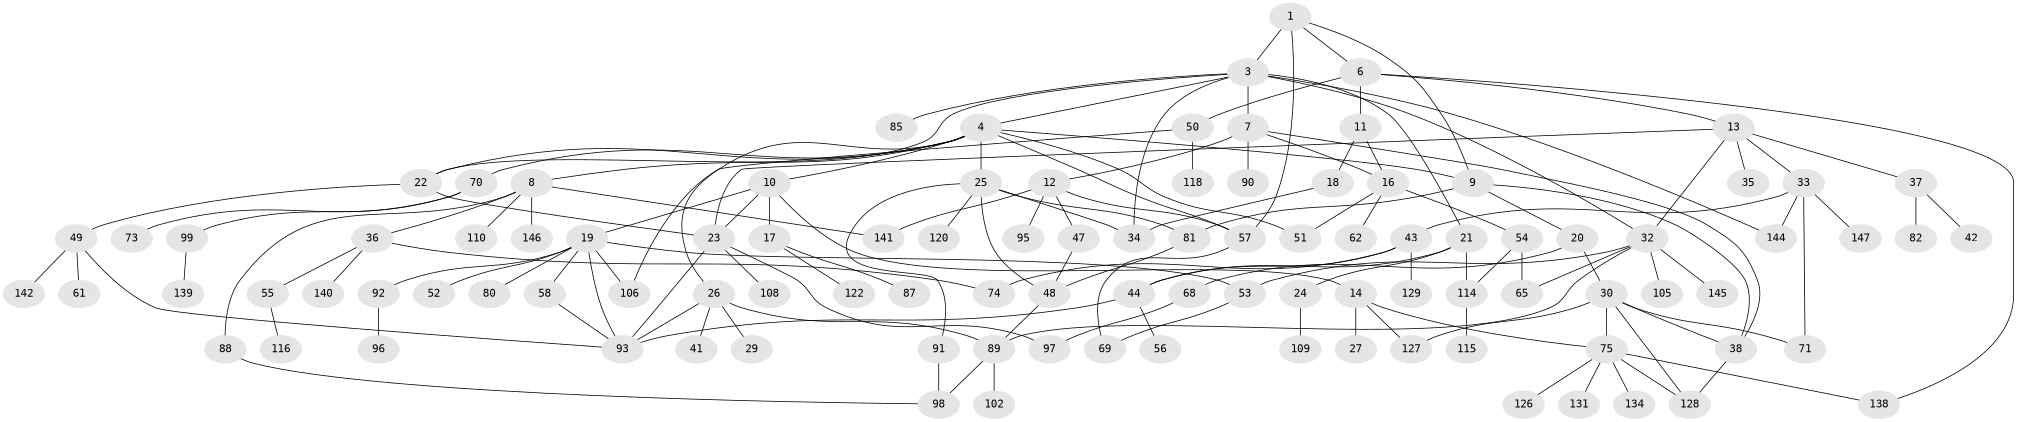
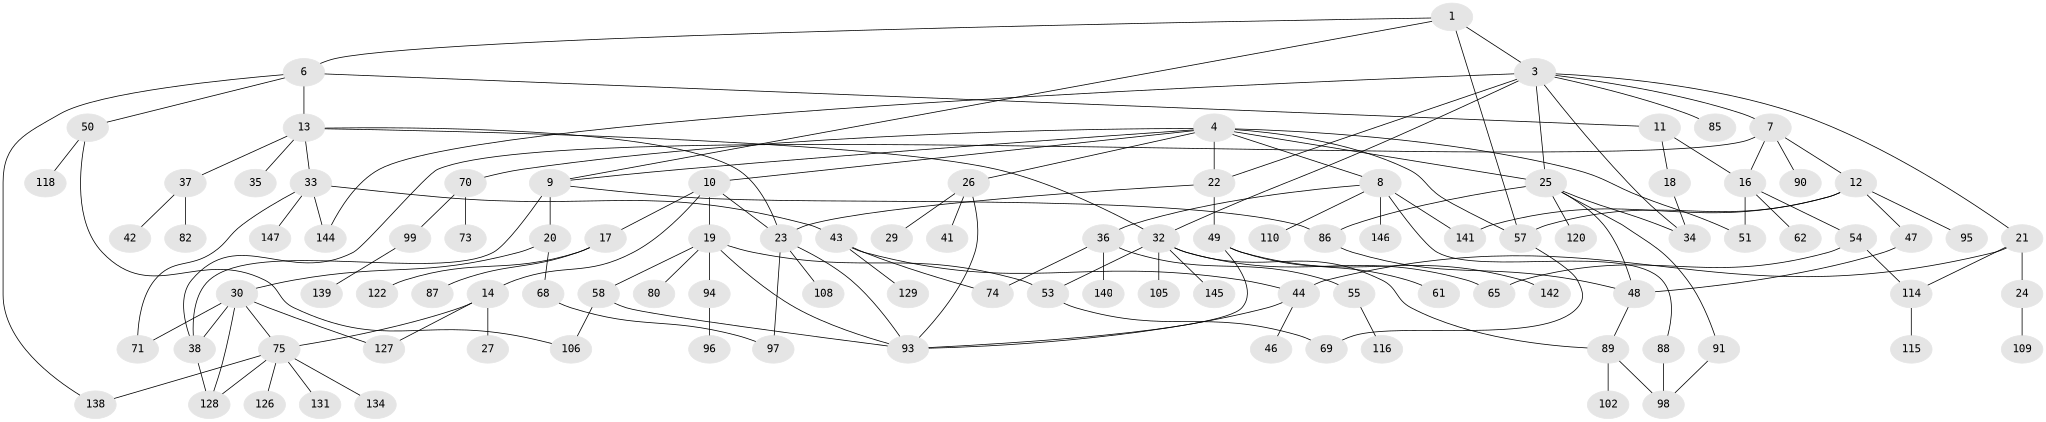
edge "3" -- "4": now "3" -- "25"
node "81": label "81" -> "86"
edge "19" -- "106": now "58" -- "106"
node "92": label "92" -> "94"
node "52": removed
edge "26" -- "89": removed
node "56": label "56" -> "46"
